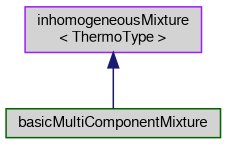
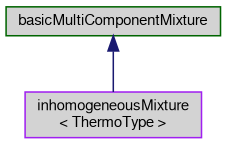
edge "basicMultiComponentMixture" -> "inhomogeneousMixture < ThermoType >": reversed
